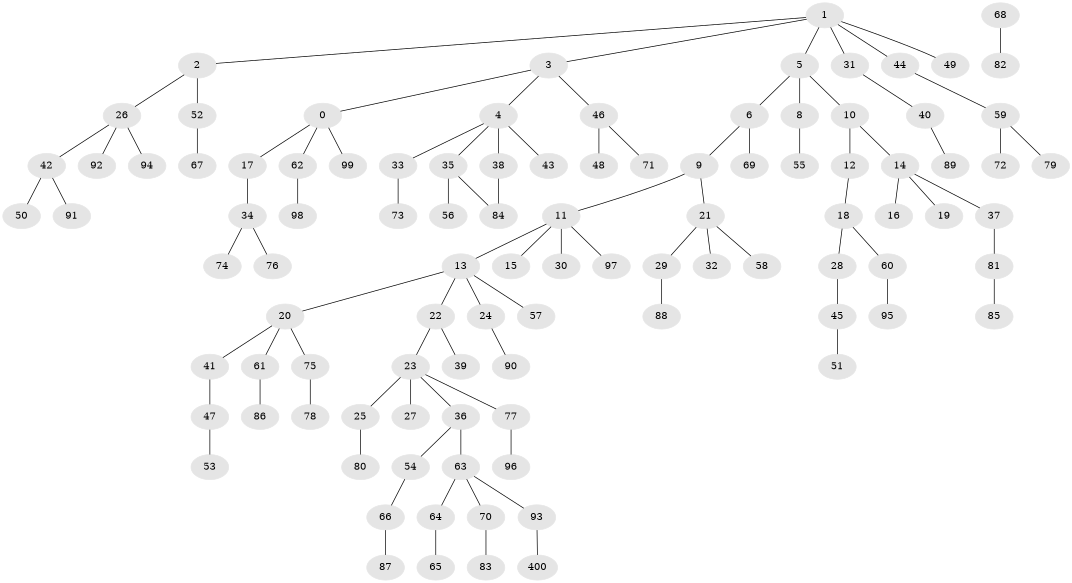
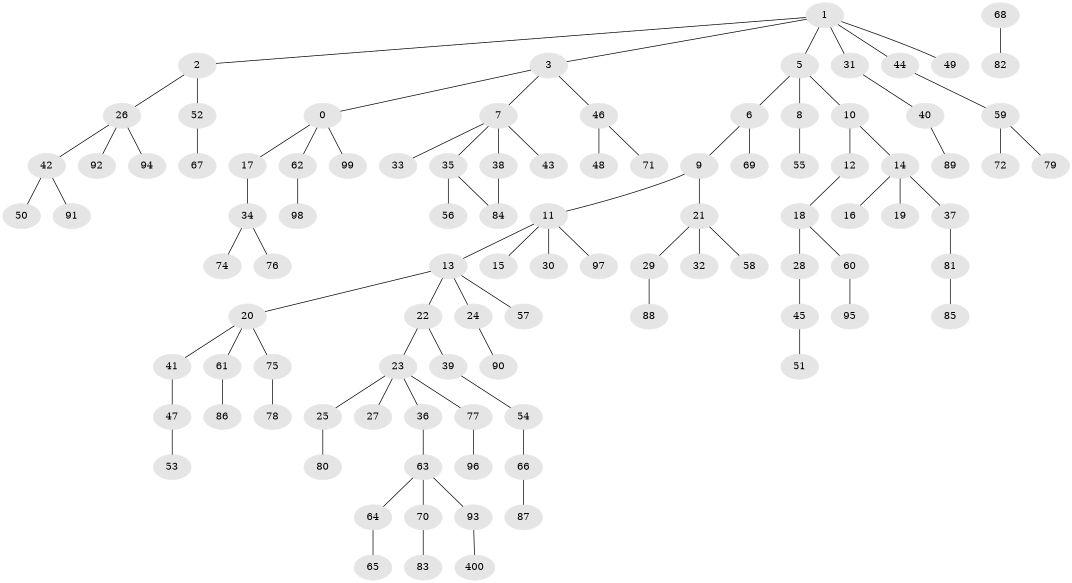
node "4": label "4" -> "7"
node "73": removed
edge "36" -- "54": now "39" -- "54"
